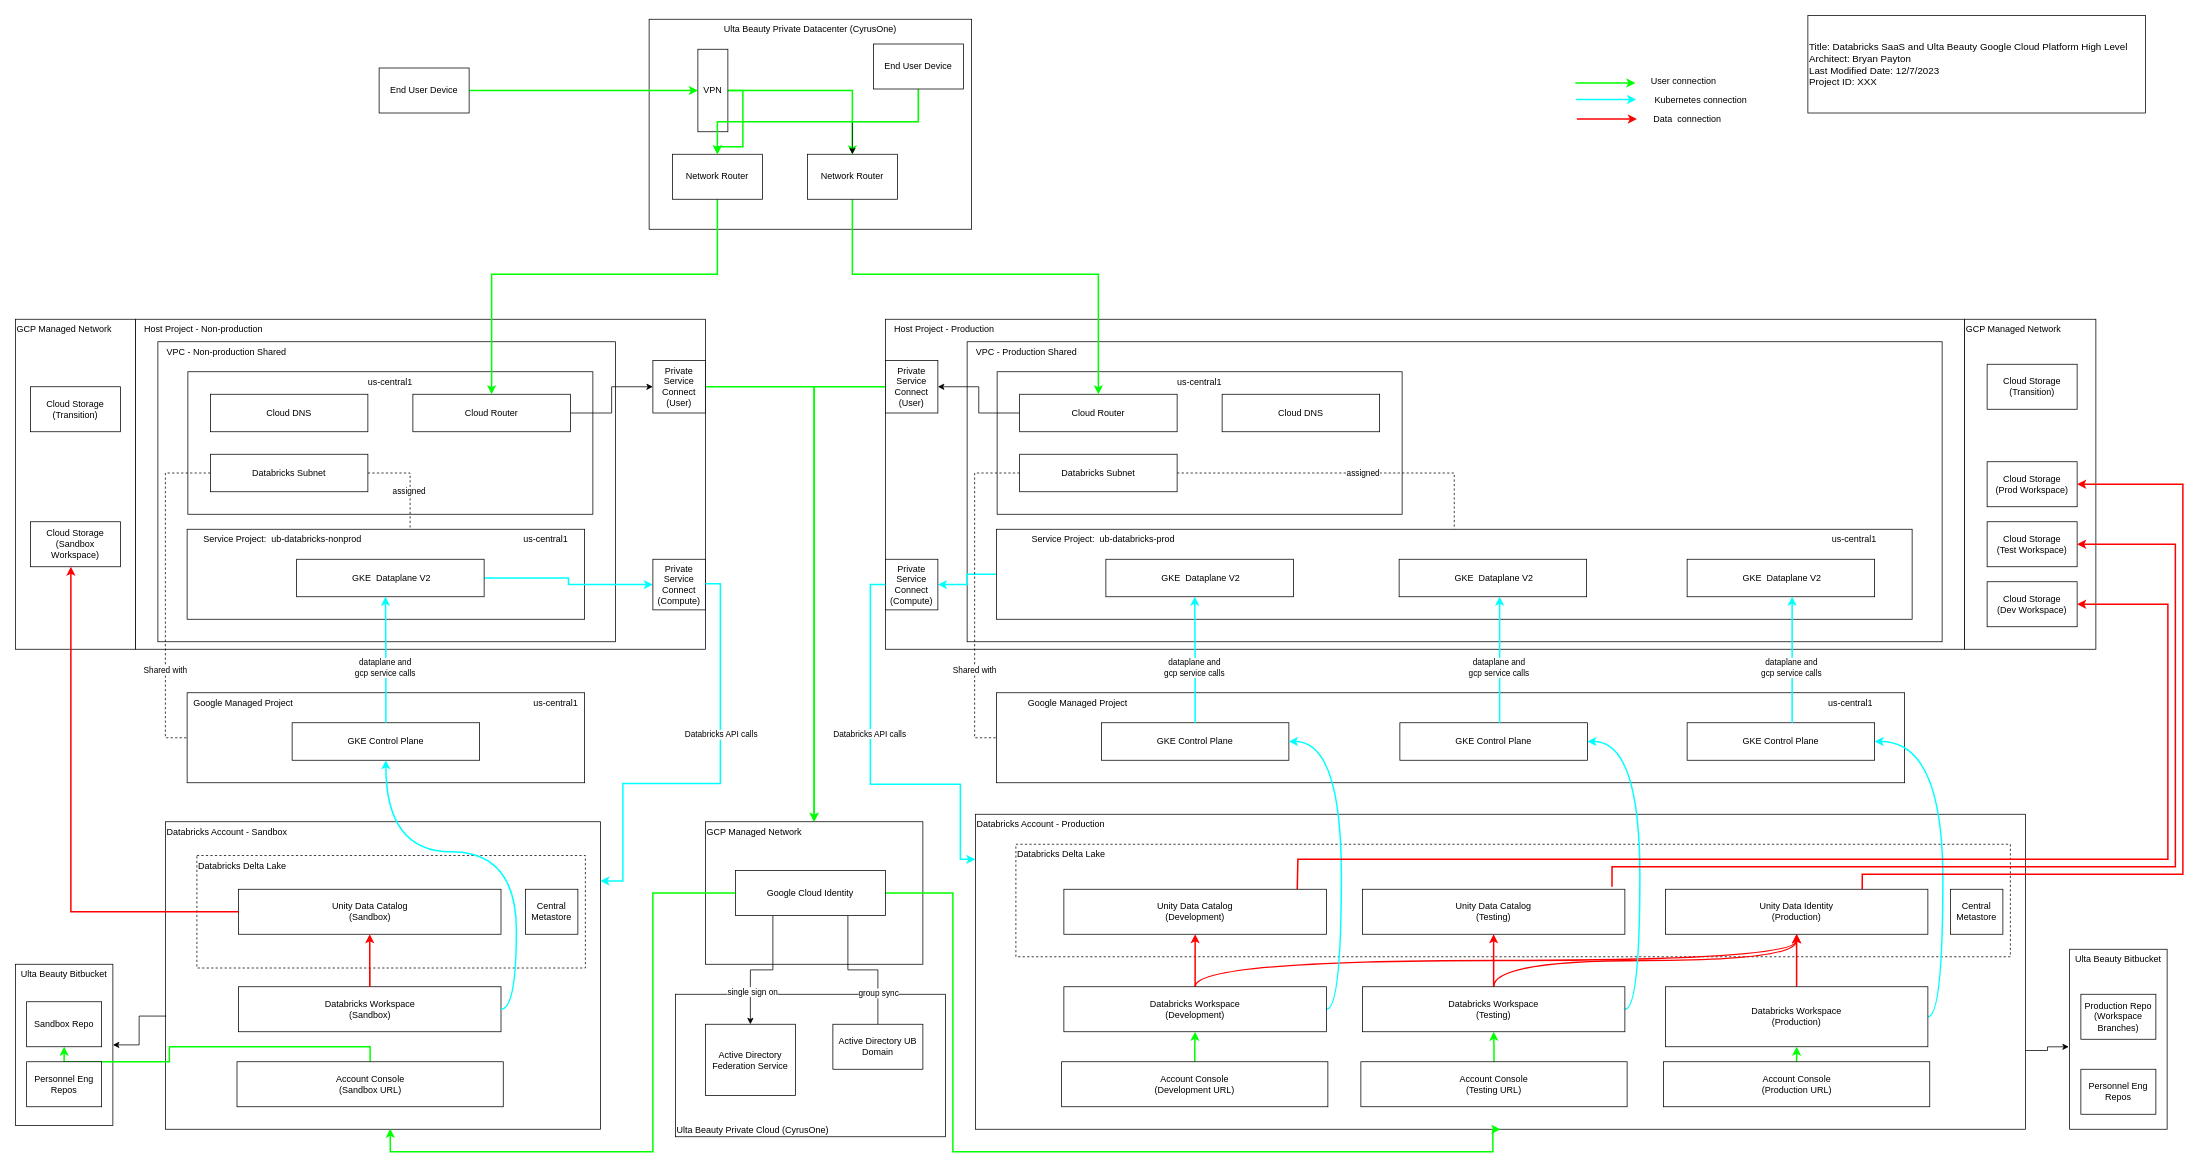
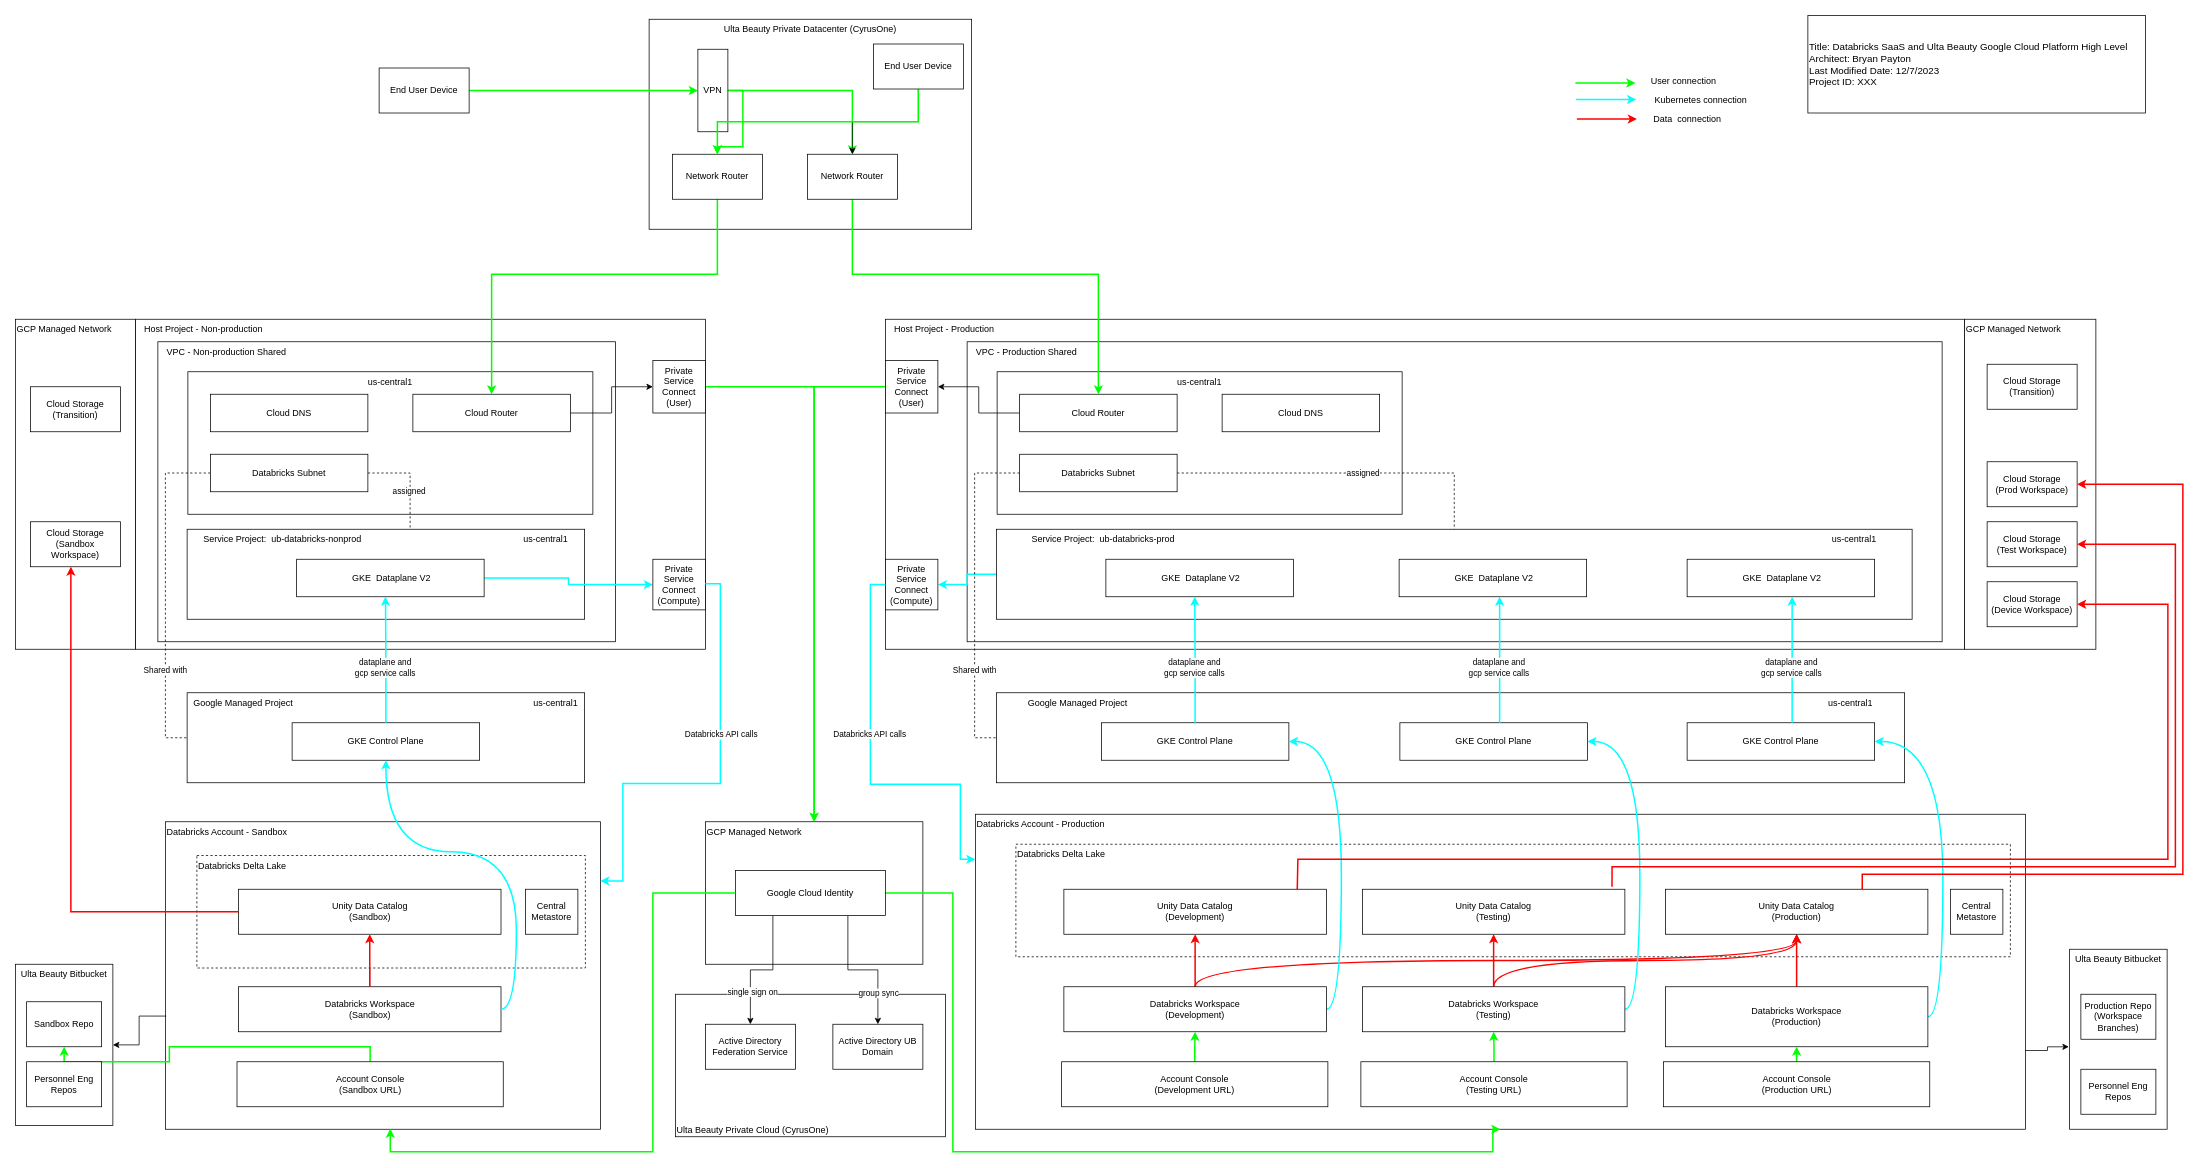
node "Cloud Storage (Dev Workspace)": label "Cloud Storage (Dev Workspace)" -> "Cloud Storage (Device Workspace)"
node "Unity Data Identity (Production)": label "Unity Data Identity (Production)" -> "Unity Data Catalog (Production)"
edge "Google Cloud Identity" -- "Active Directory UB Domain": arrowhead none -> classic
node "Active Directory Federation Service": size 90x71 -> 90x45
